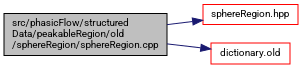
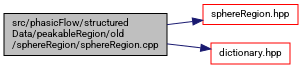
node "dictionary.old": label "dictionary.old" -> "dictionary.hpp"
